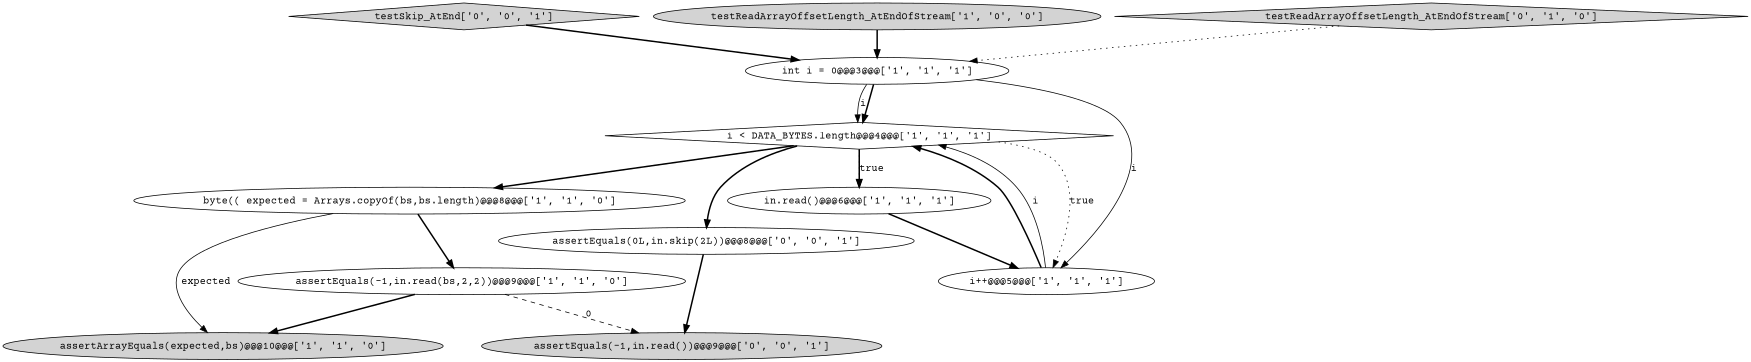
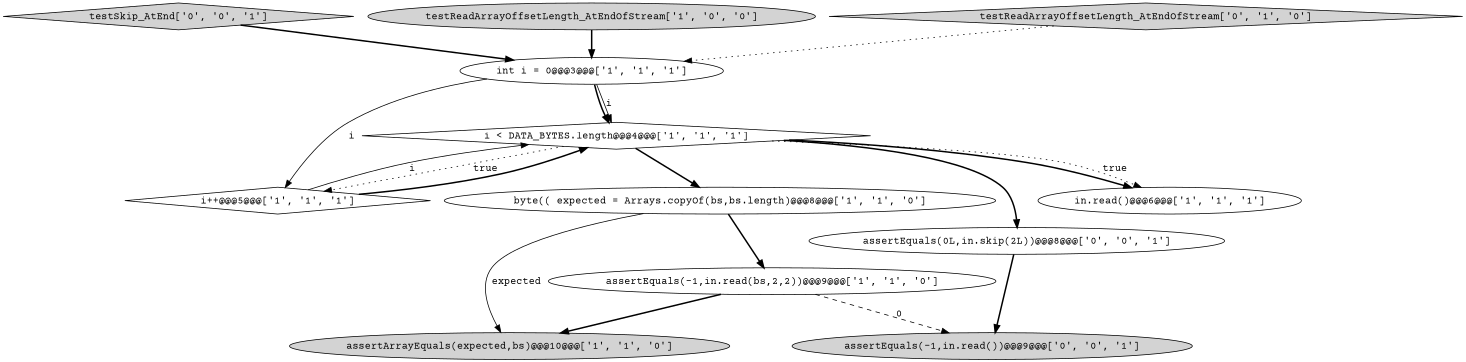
edge "in.read()@@@6@@@['1', '1', '1']" -> "i++@@@5@@@['1', '1', '1']": removed
node "i++@@@5@@@['1', '1', '1']": shape ellipse -> diamond
